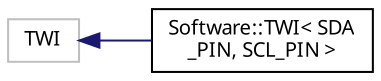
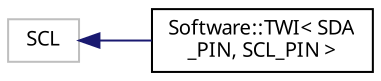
node "TWI": label "TWI" -> "SCL"
